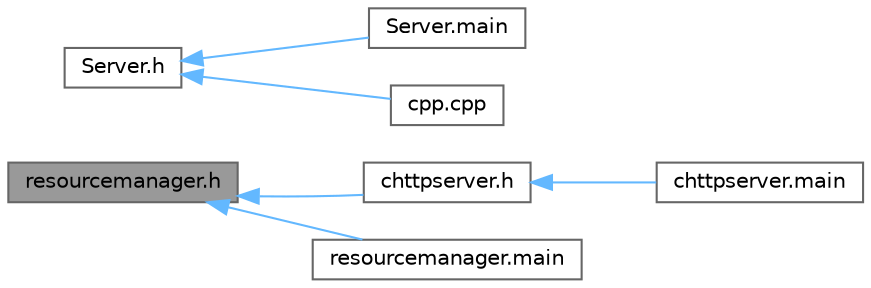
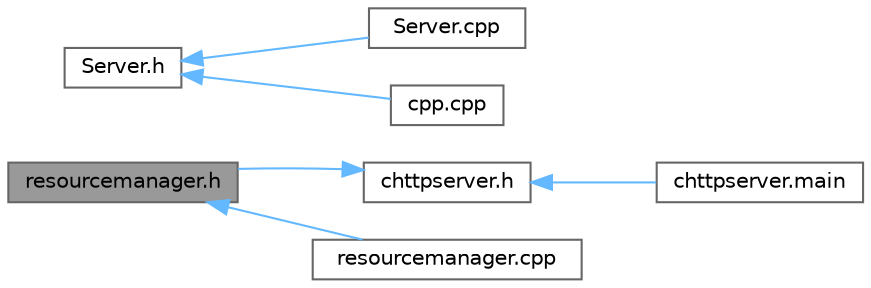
node "Server.main": label "Server.main" -> "Server.cpp"
edge "chttpserver.h" -> "resourcemanager.h": reversed
node "resourcemanager.main": label "resourcemanager.main" -> "resourcemanager.cpp"
